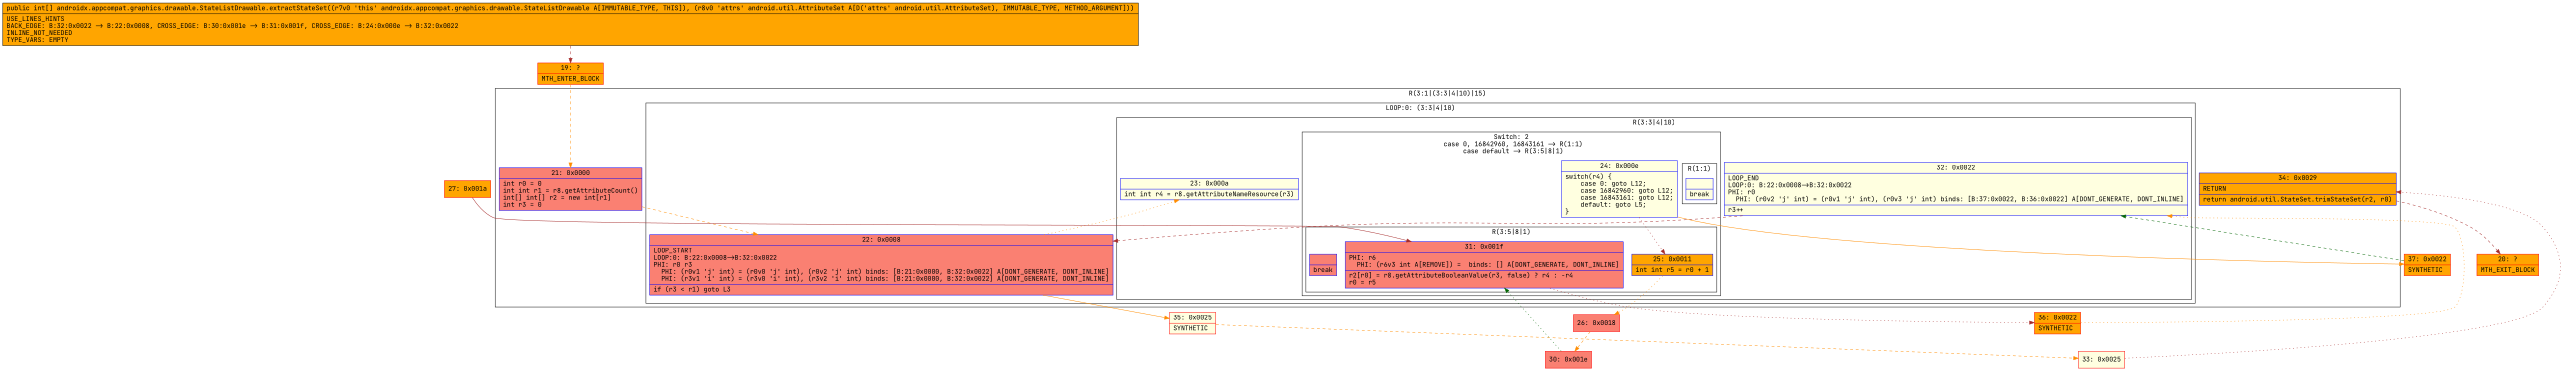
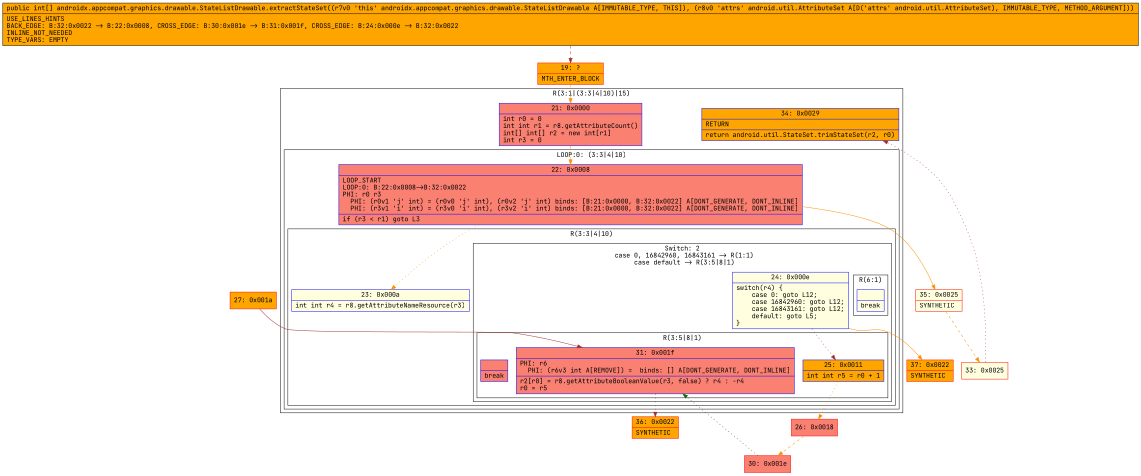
cluster "R(1:1)": label "R(1:1)" -> "R(6:1)"
node "32: 0x0022": removed
node "20: ?": removed
